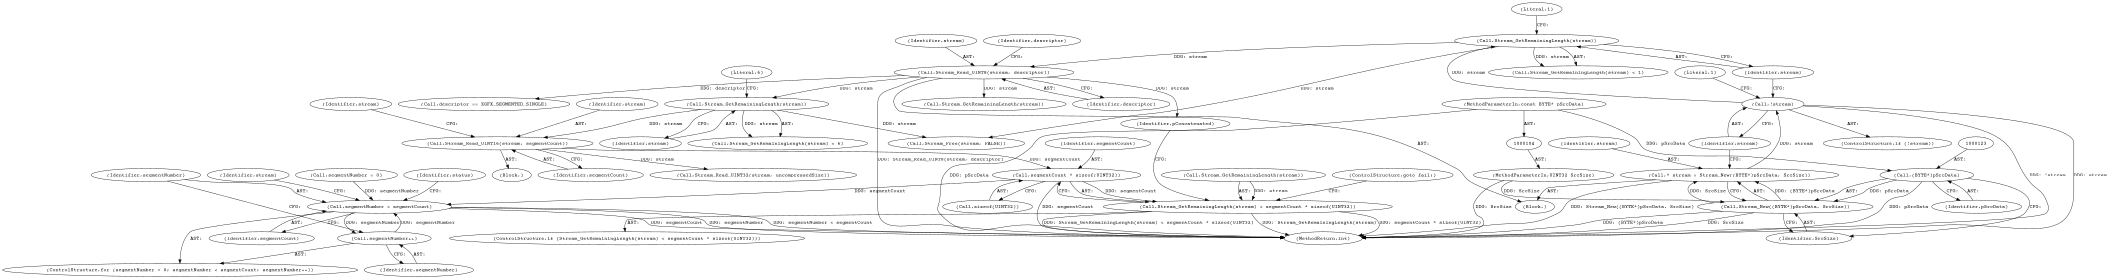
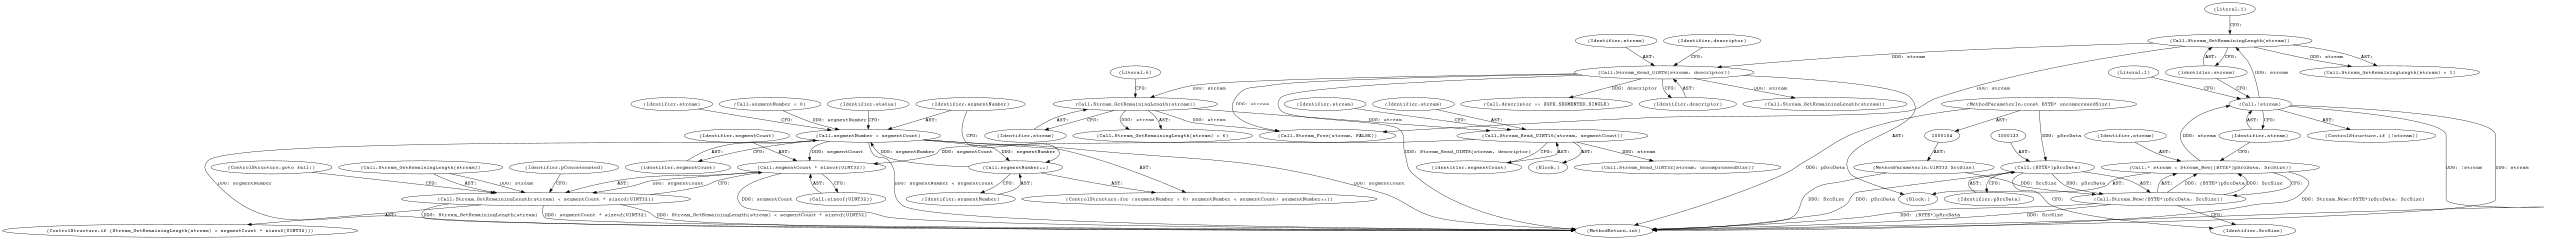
edge "(Call,Stream_Read_UINT8(stream, descriptor))" -> "(Identifier,pConcatenated)": now "(Call,Stream_Read_UINT8(stream, descriptor))" -> "(Call,Stream_Free(stream, FALSE))"
node "(MethodParameterIn,const BYTE* pSrcData)": label "(MethodParameterIn,const BYTE* pSrcData)" -> "(MethodParameterIn,const BYTE* uncompressedSize)"
edge "(Call,segmentCount * sizeof(UINT32))" -> "(Call,segmentNumber < segmentCount)": reversed
edge "(Identifier,SrcSize)" -> "(Call,Stream_New((BYTE*)pSrcData, SrcSize))": removed, label "AST:"
